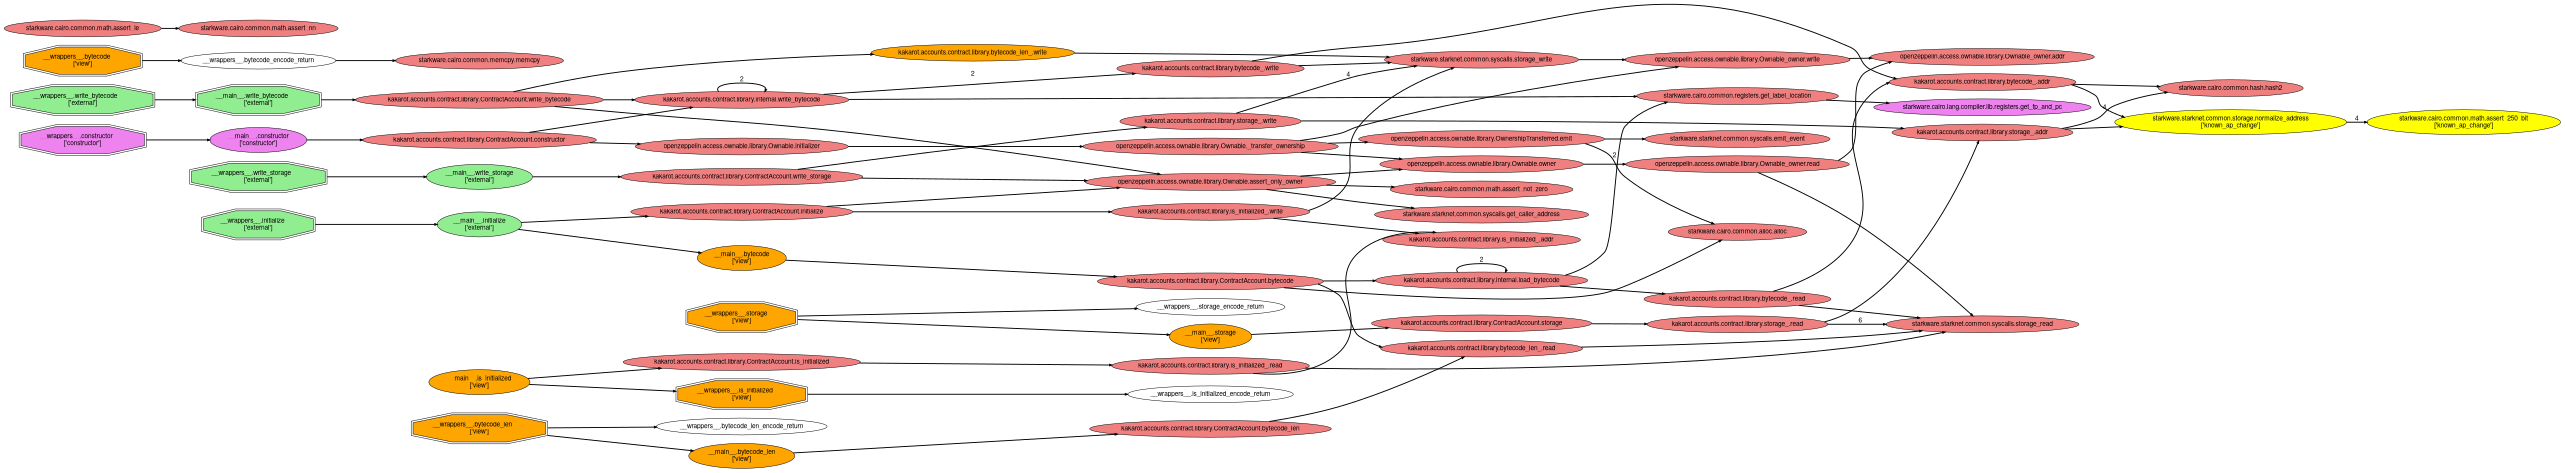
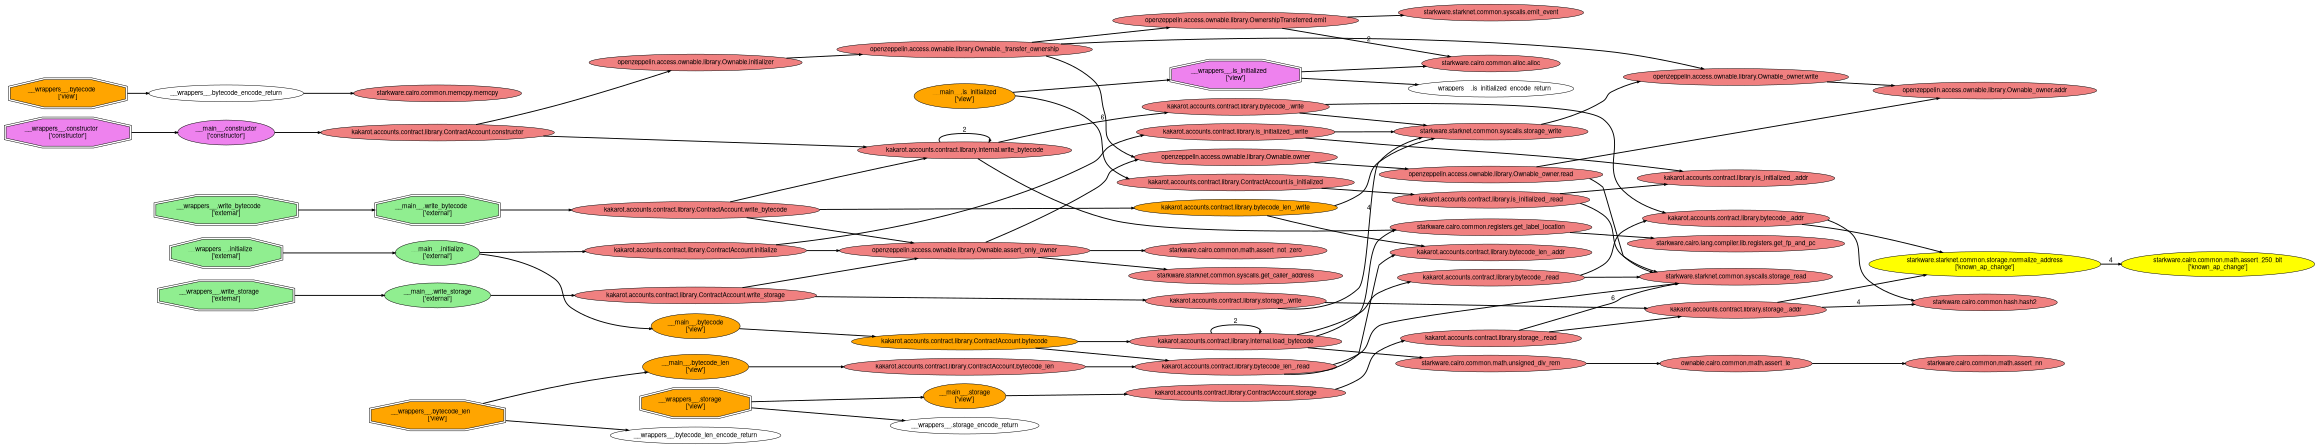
node "starkware.cairo.common.math.assert_le": label "starkware.cairo.common.math.assert_le" -> "ownable.cairo.common.math.assert_le"
edge "kakarot.accounts.contract.library.internal.write_bytecode" -> "kakarot.accounts.contract.library.bytecode_.write": label "2" -> "6"
node "starkware.cairo.lang.compiler.lib.registers.get_fp_and_pc": fillcolor violet -> lightcoral
node "kakarot.accounts.contract.library.bytecode_len_.addr": added
node "kakarot.accounts.contract.library.ContractAccount.bytecode": fillcolor lightcoral -> orange
edge "kakarot.accounts.contract.library.ContractAccount.bytecode" -> "starkware.cairo.common.alloc.alloc": now "__wrappers__.is_initialized ['view']" -> "starkware.cairo.common.alloc.alloc"
node "starkware.cairo.common.math.unsigned_div_rem": added
node "__wrappers__.is_initialized ['view']": fillcolor orange -> violet
